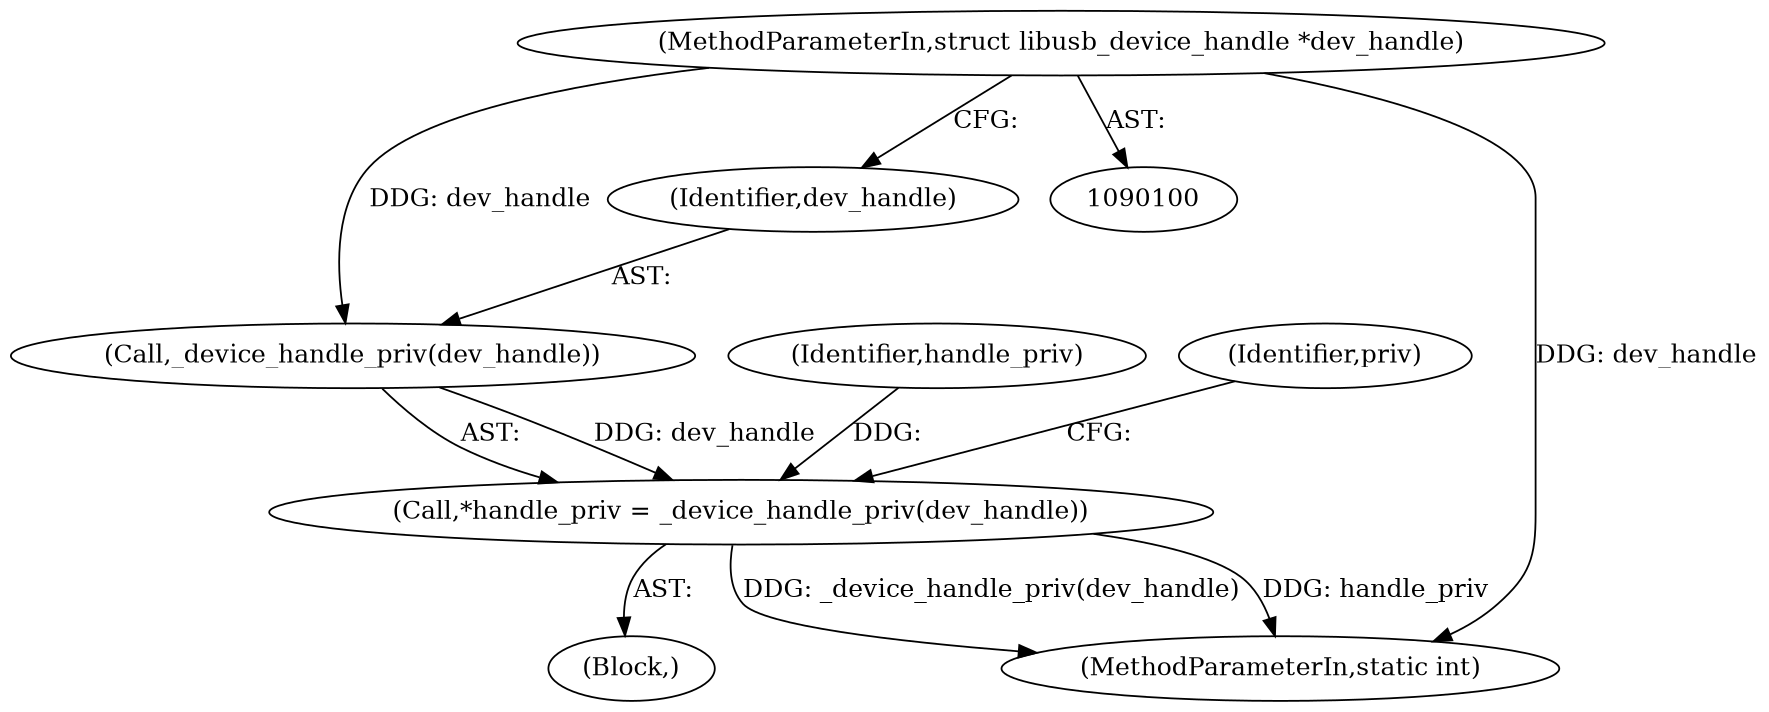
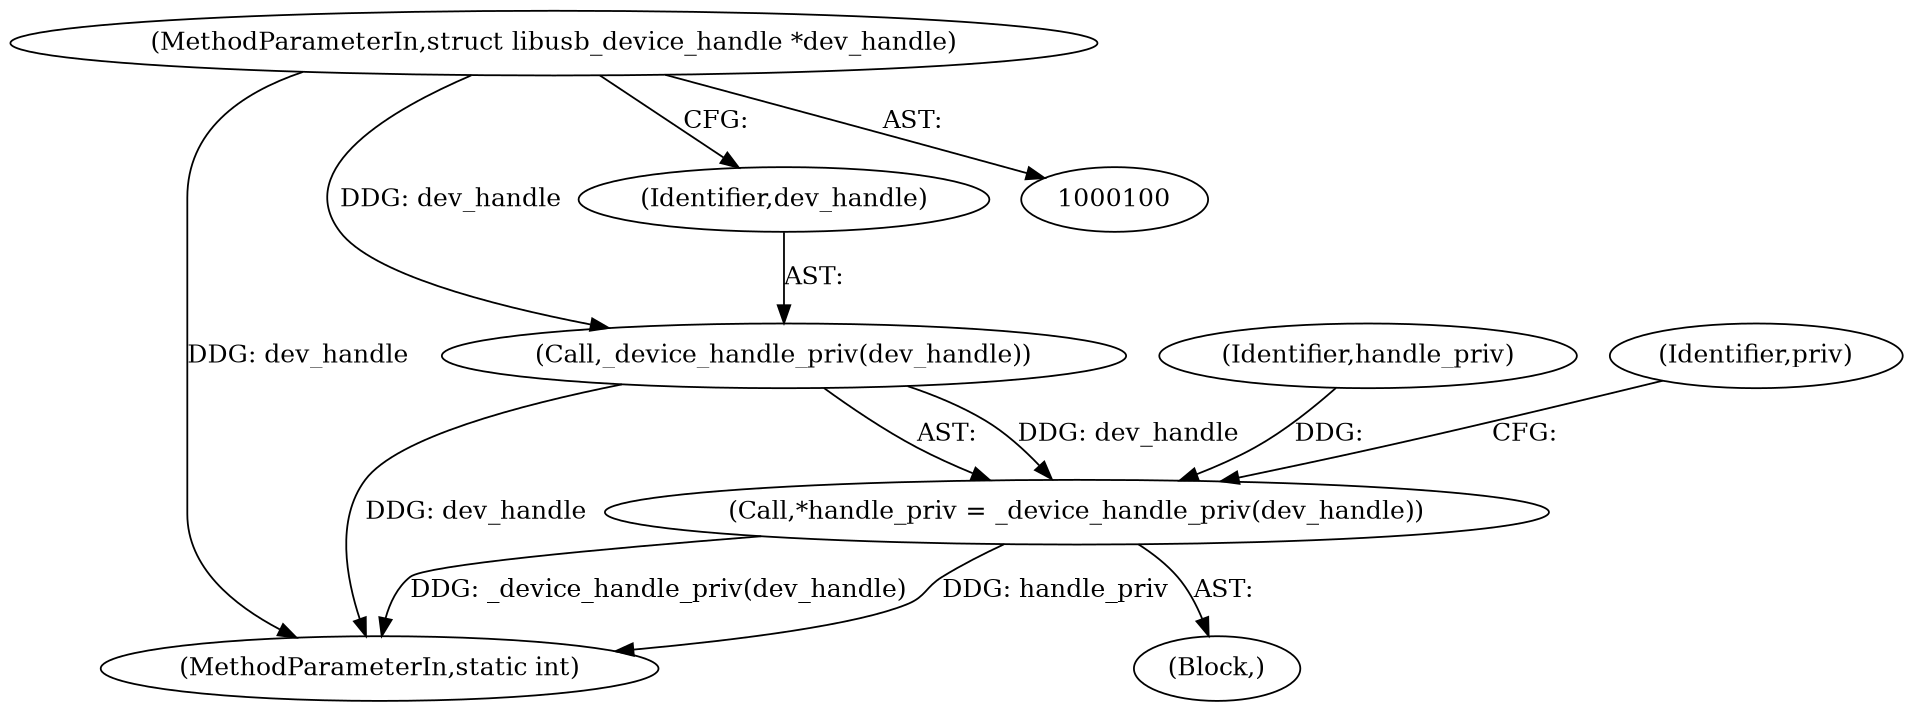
node "1090100": label "1090100" -> "1000100"
edge "(Call,_device_handle_priv(dev_handle))" -> "(MethodParameterIn,static int)": added, label "DDG: dev_handle"
